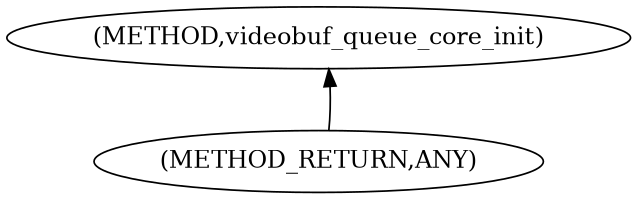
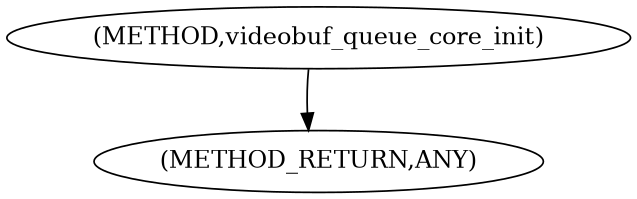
edge "(METHOD_RETURN,ANY)" -> "(METHOD,videobuf_queue_core_init)": reversed
